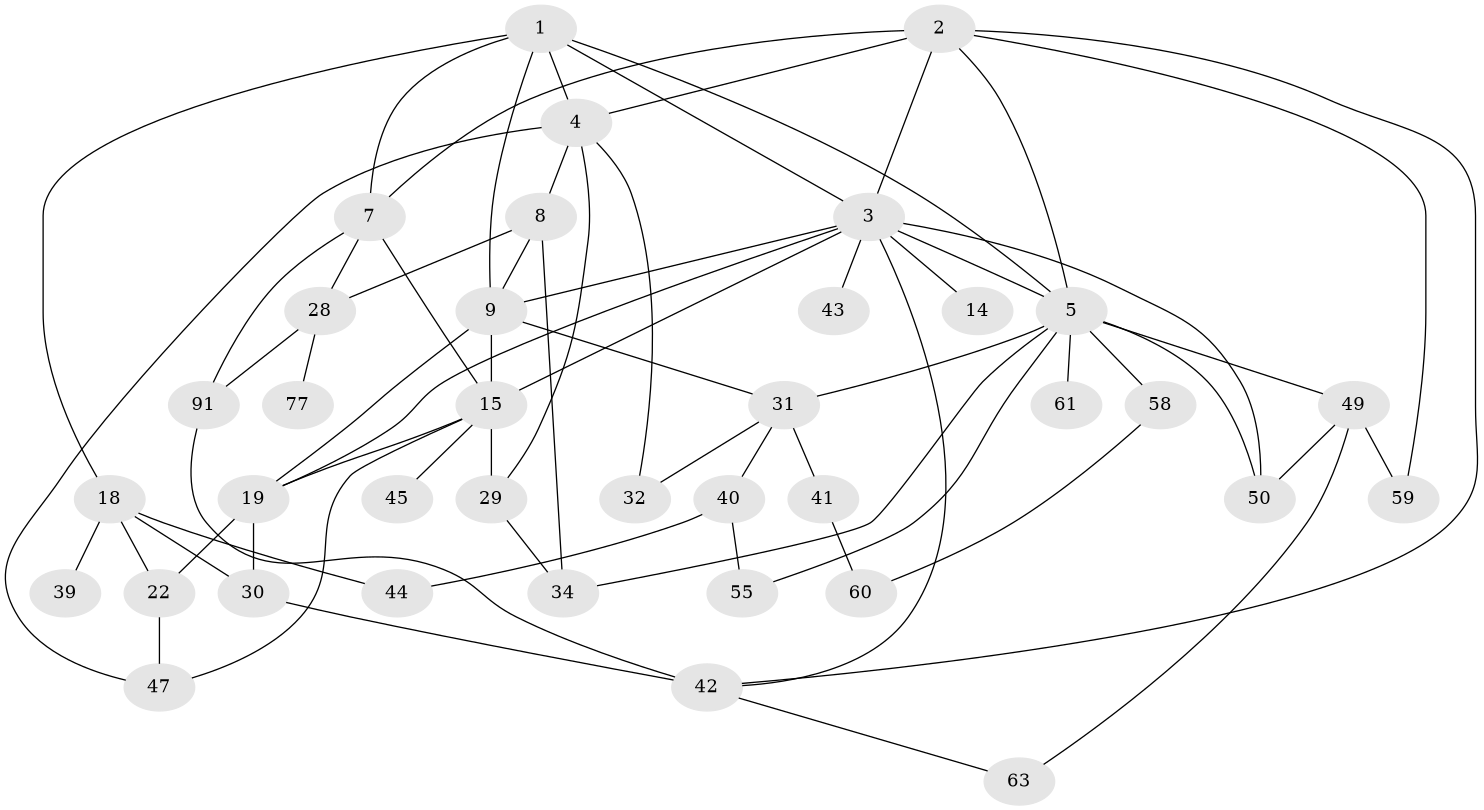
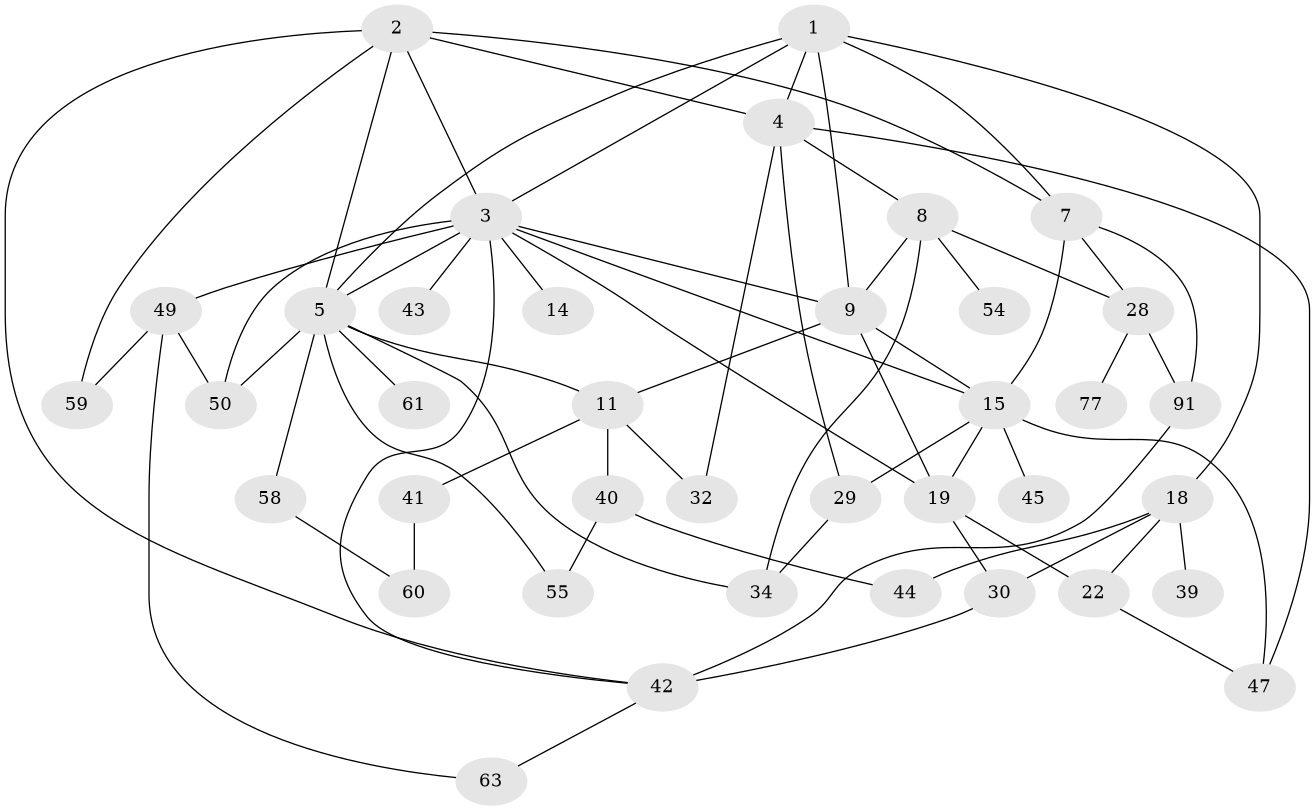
node "54": added
edge "5" -- "49": now "3" -- "49"
node "31": label "31" -> "11"
